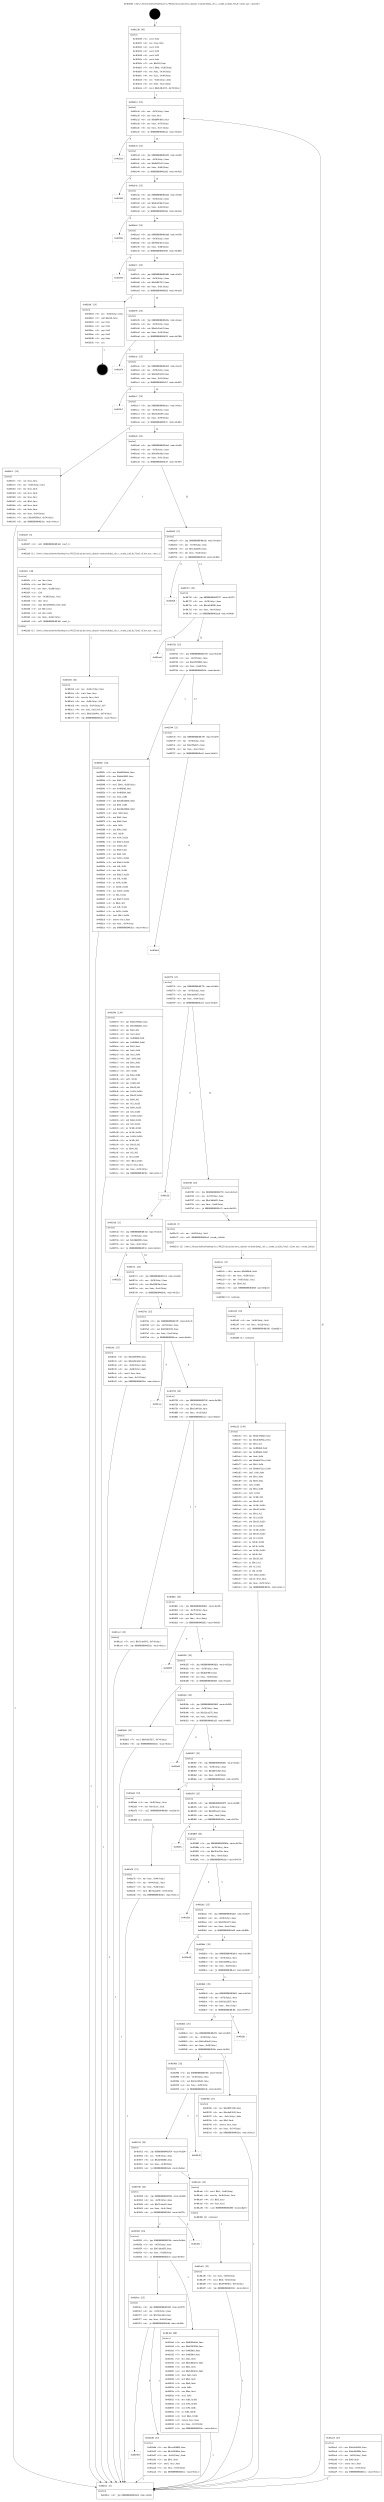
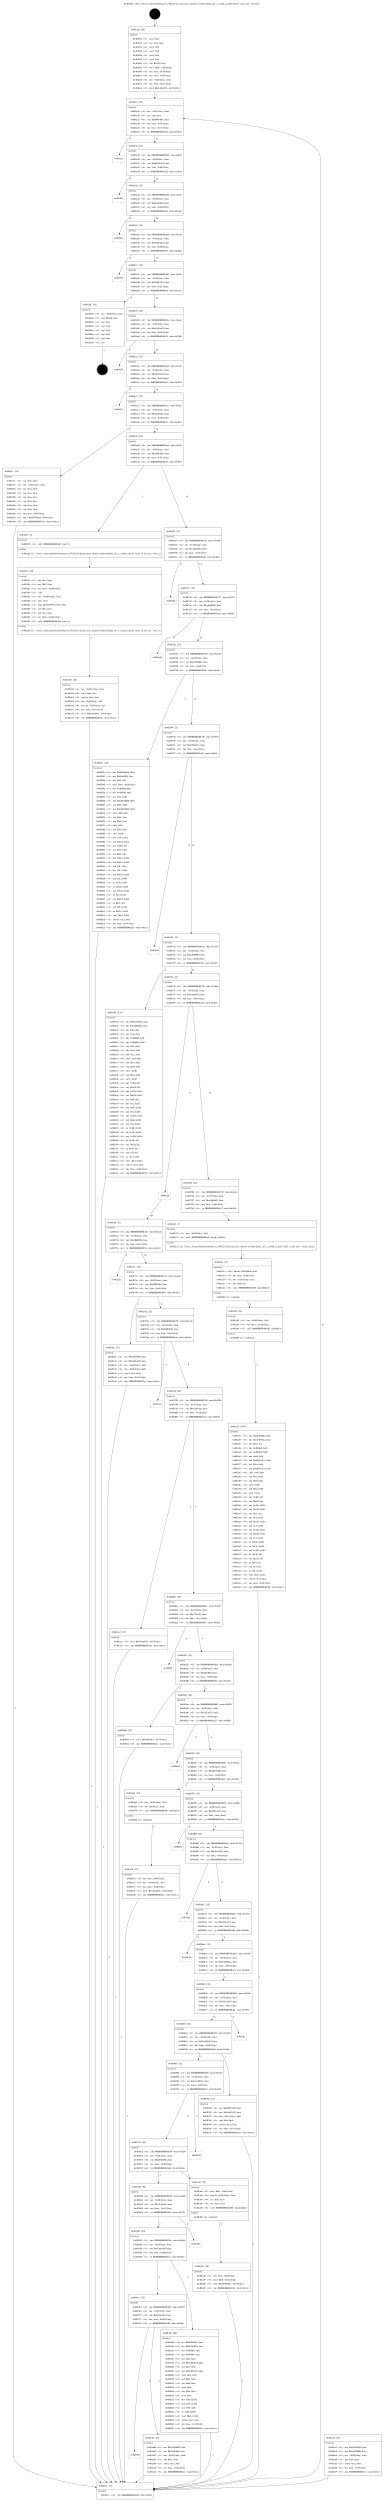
node "0x40175d [25]": added
